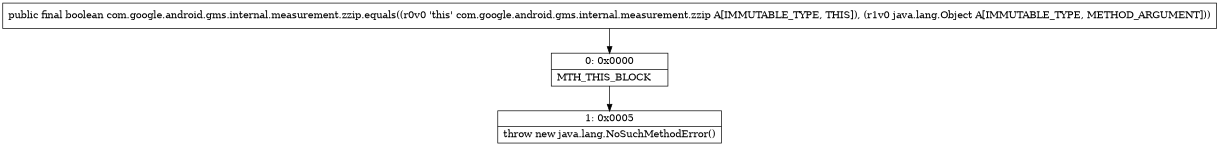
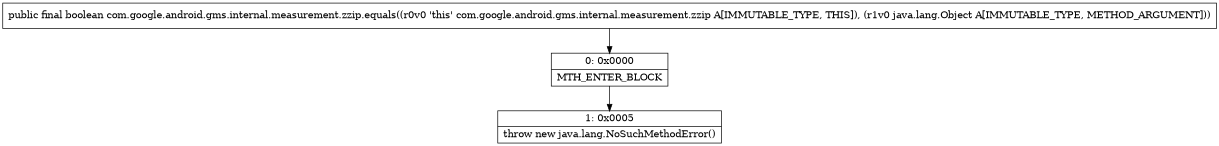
node "0: 0x0000": text "MTH_THIS_BLOCK" -> "MTH_ENTER_BLOCK"
